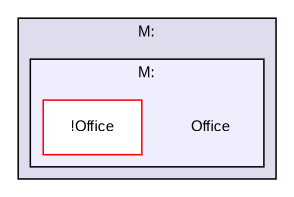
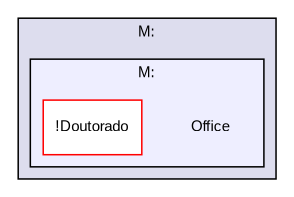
node "!Office": label "!Office" -> "!Doutorado"
